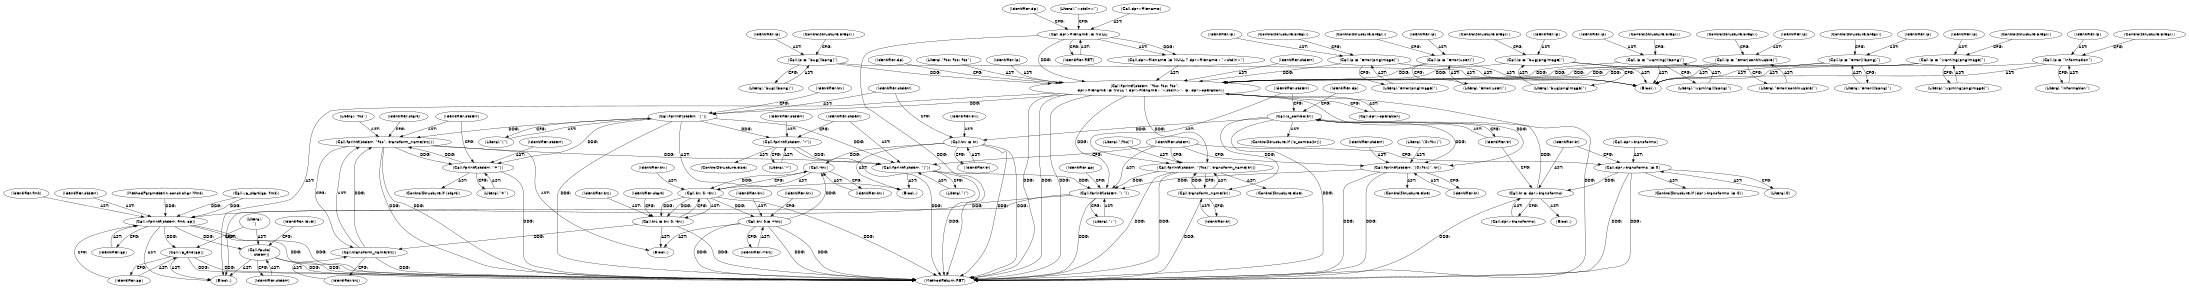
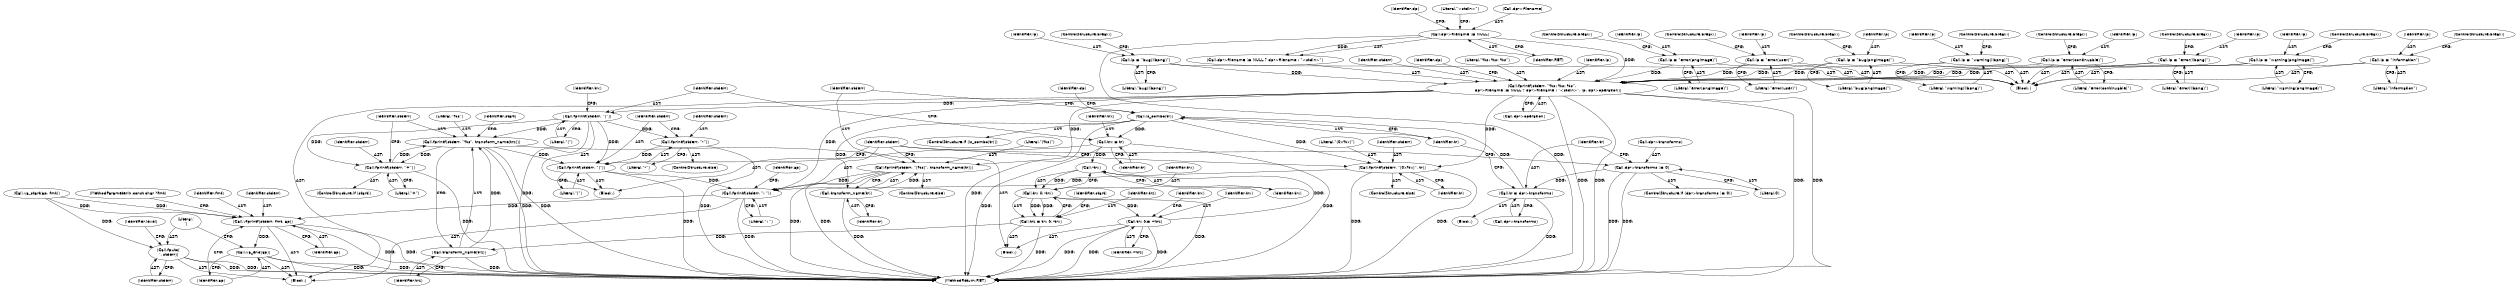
edge "(MethodParameterIn,const char *fmt)" -> "(Call,vfprintf(stderr, fmt, ap))": label "DDG: " -> "CFG: "
edge "(Call,vfprintf(stderr, fmt, ap))" -> "(Call,fputc(' ', stderr))": now "(Call,va_start(ap, fmt))" -> "(Call,fputc(' ', stderr))"
